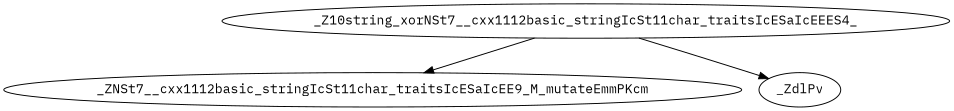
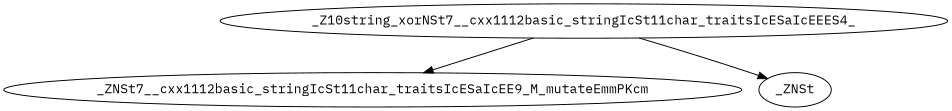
node "_ZdlPv": label "_ZdlPv" -> "_ZNSt"
